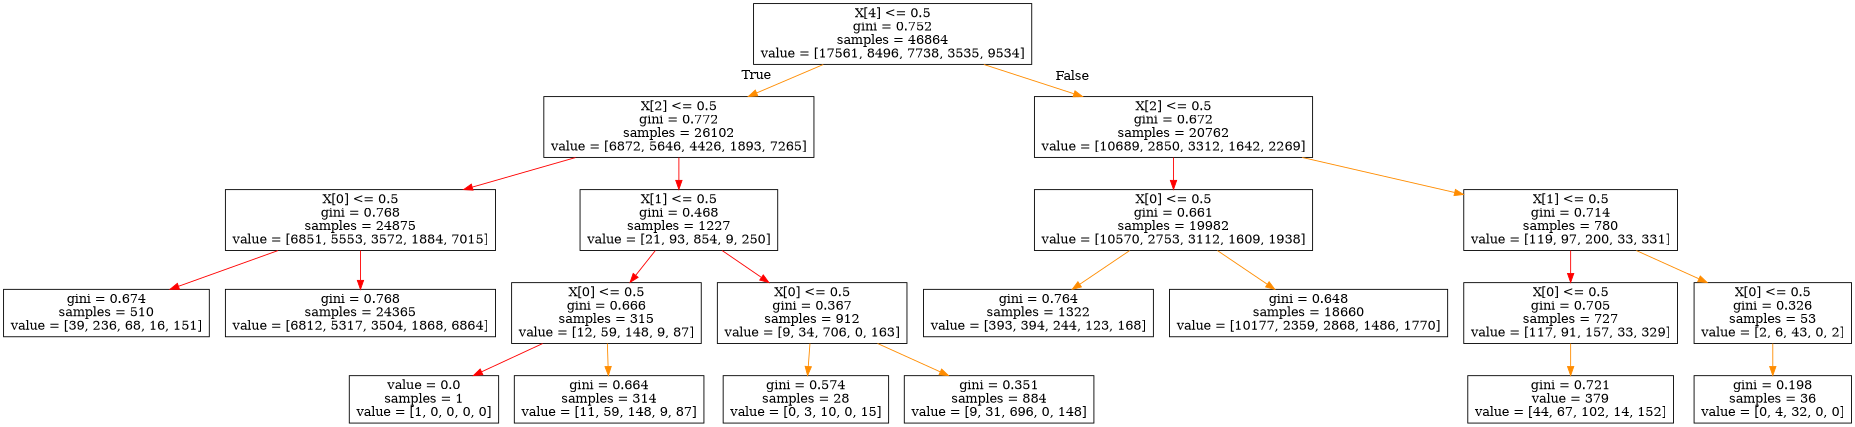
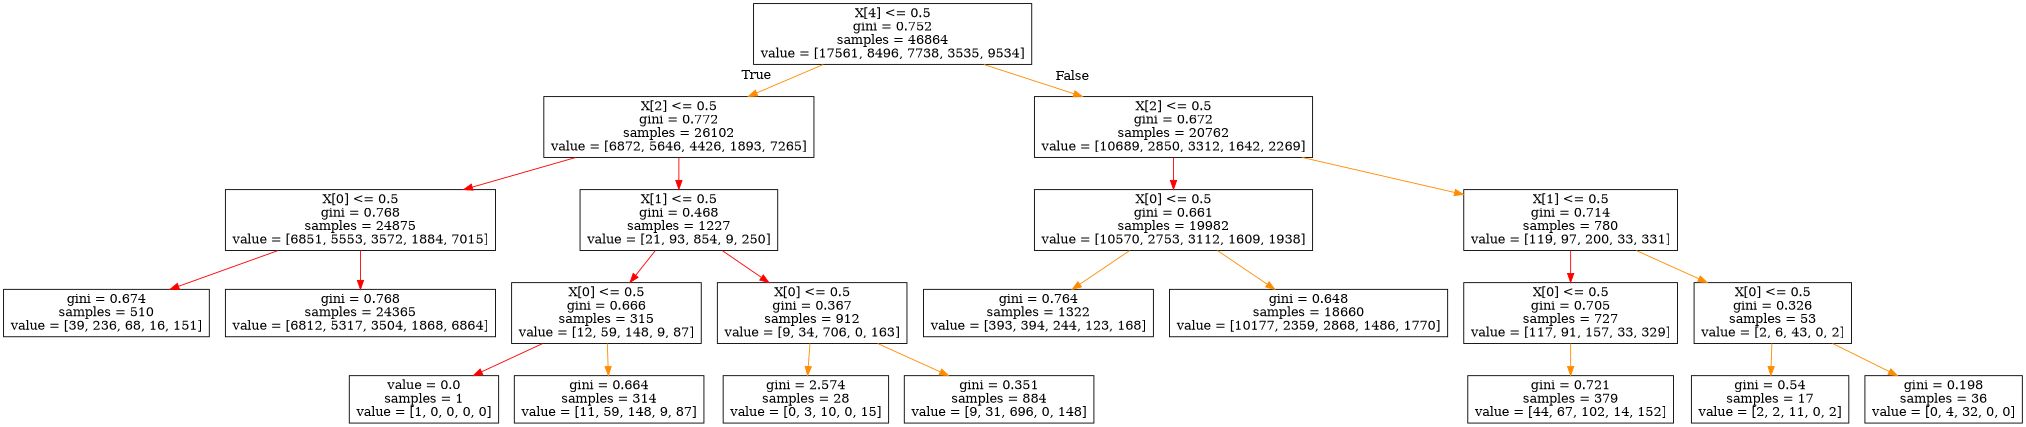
node "gini = 0.574 samples = 28 value = [0, 3, 10, 0, 15]": label "gini = 0.574 samples = 28 value = [0, 3, 10, 0, 15]" -> "gini = 2.574 samples = 28 value = [0, 3, 10, 0, 15]"
node "gini = 0.721 value = 379 value = [44, 67, 102, 14, 152]": label "gini = 0.721 value = 379 value = [44, 67, 102, 14, 152]" -> "gini = 0.721 samples = 379 value = [44, 67, 102, 14, 152]"
node "gini = 0.54 samples = 17 value = [2, 2, 11, 0, 2]": added
